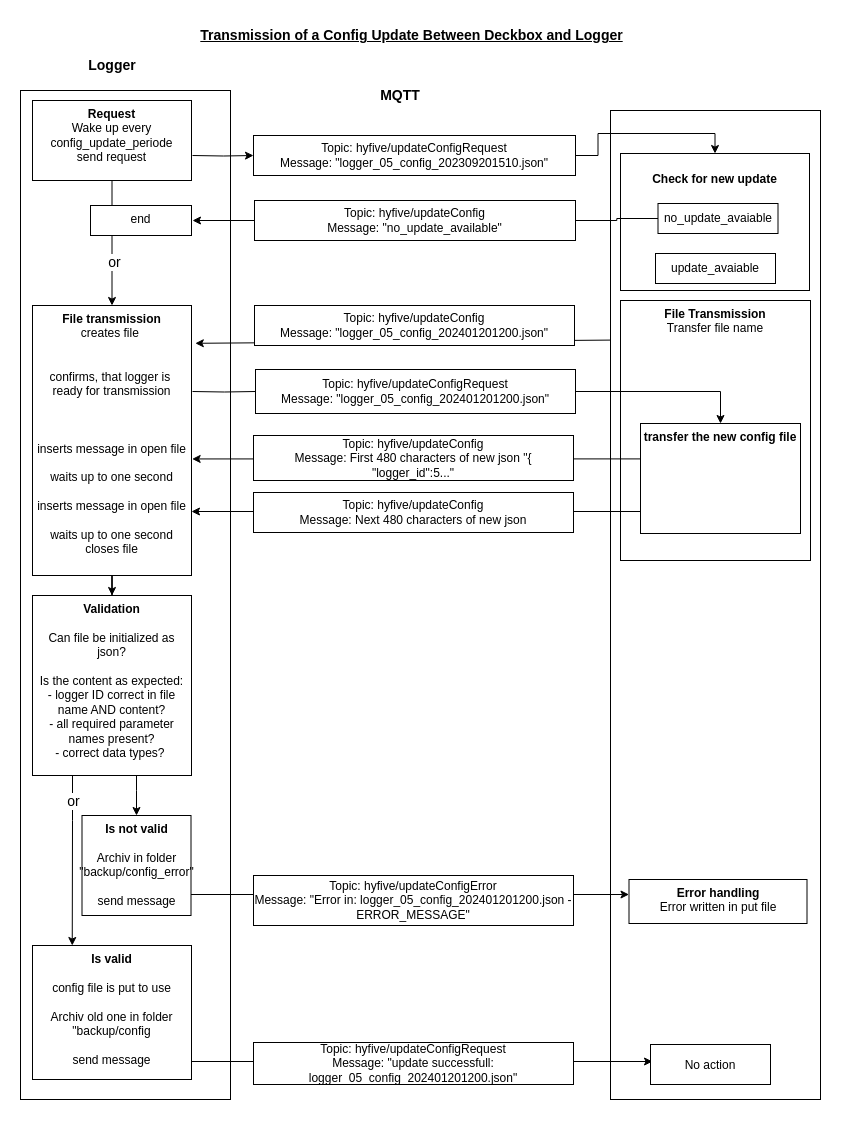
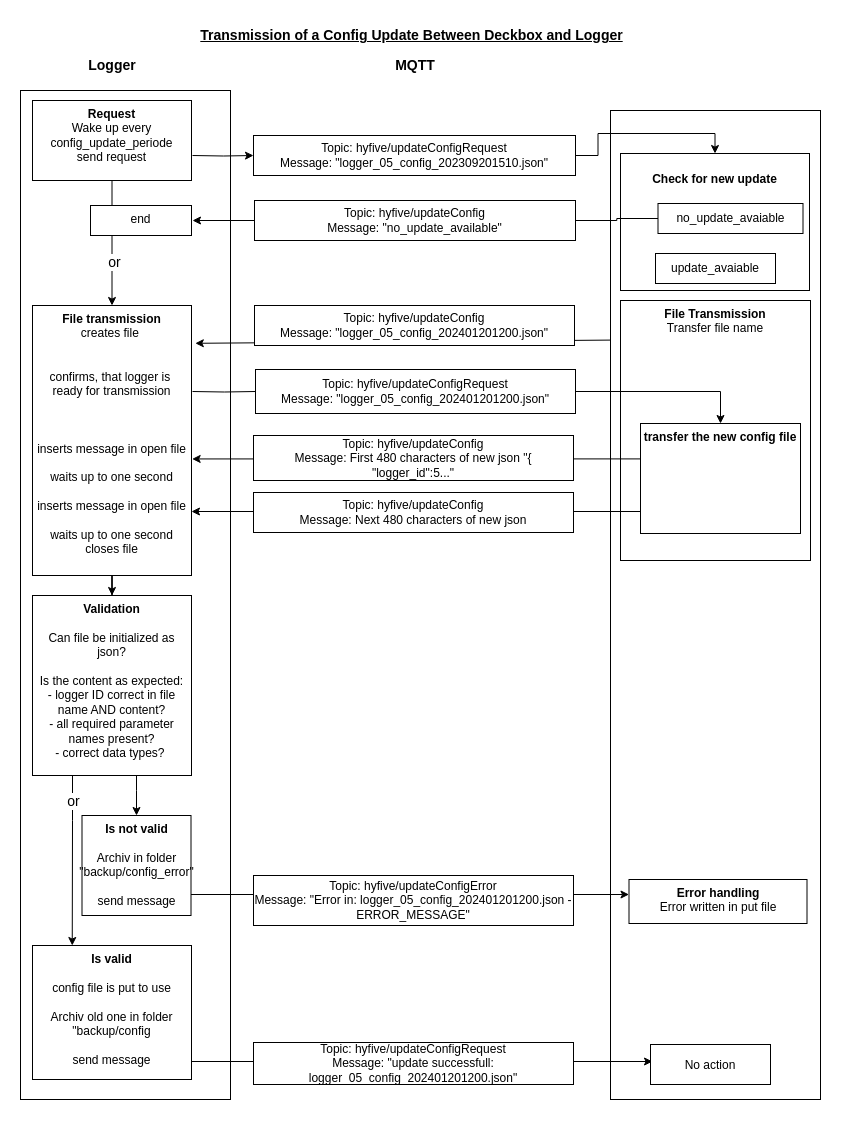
node "MQTT": moved (400, 96) -> (415, 66)
node "no_update_avaiable": size 120x30 -> 145x30
